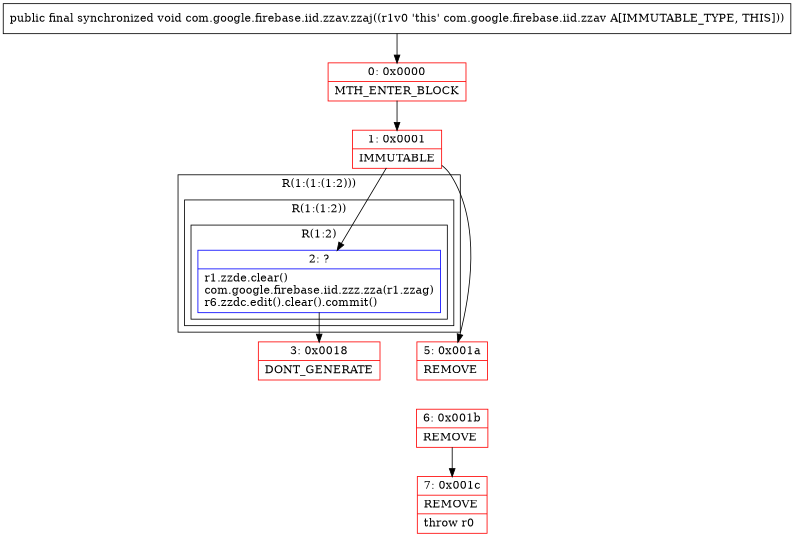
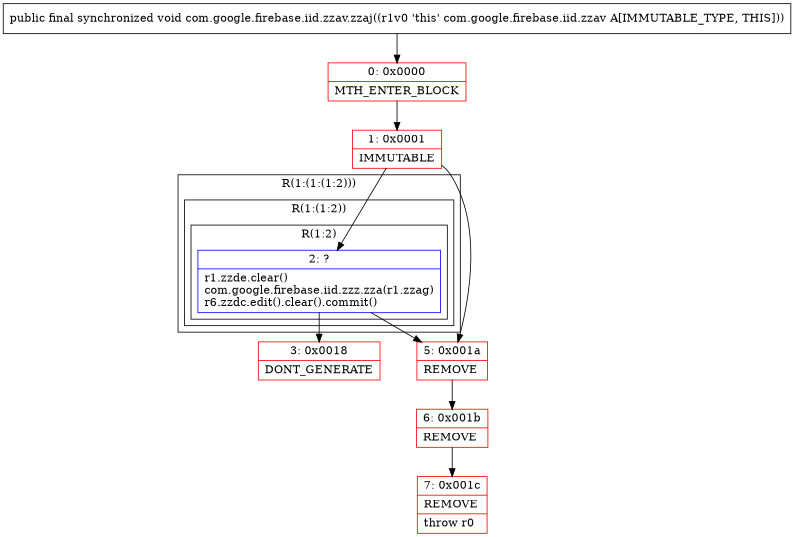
edge "2: ?" -> "5: 0x001a": added
edge "5: 0x001a" -> "6: 0x001b": added
